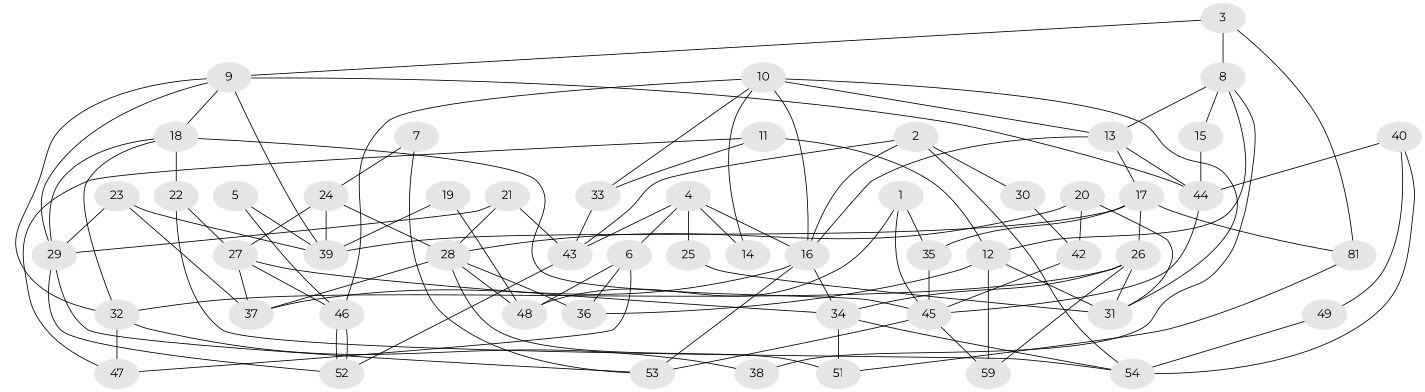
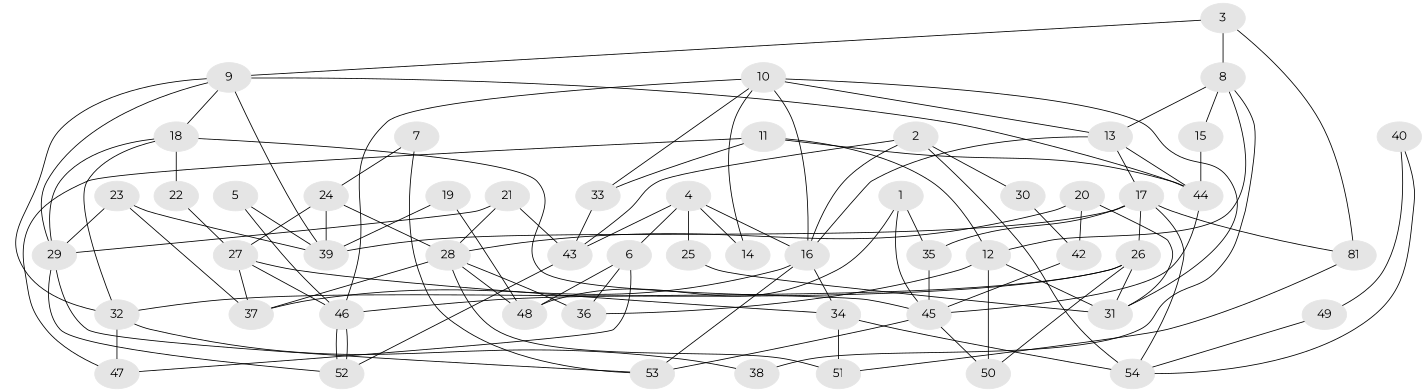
edge "40" -- "44": now "11" -- "44"
edge "26" -- "34": now "26" -- "46"
edge "22" -- "54": now "17" -- "54"
node "59": label "59" -> "50"
